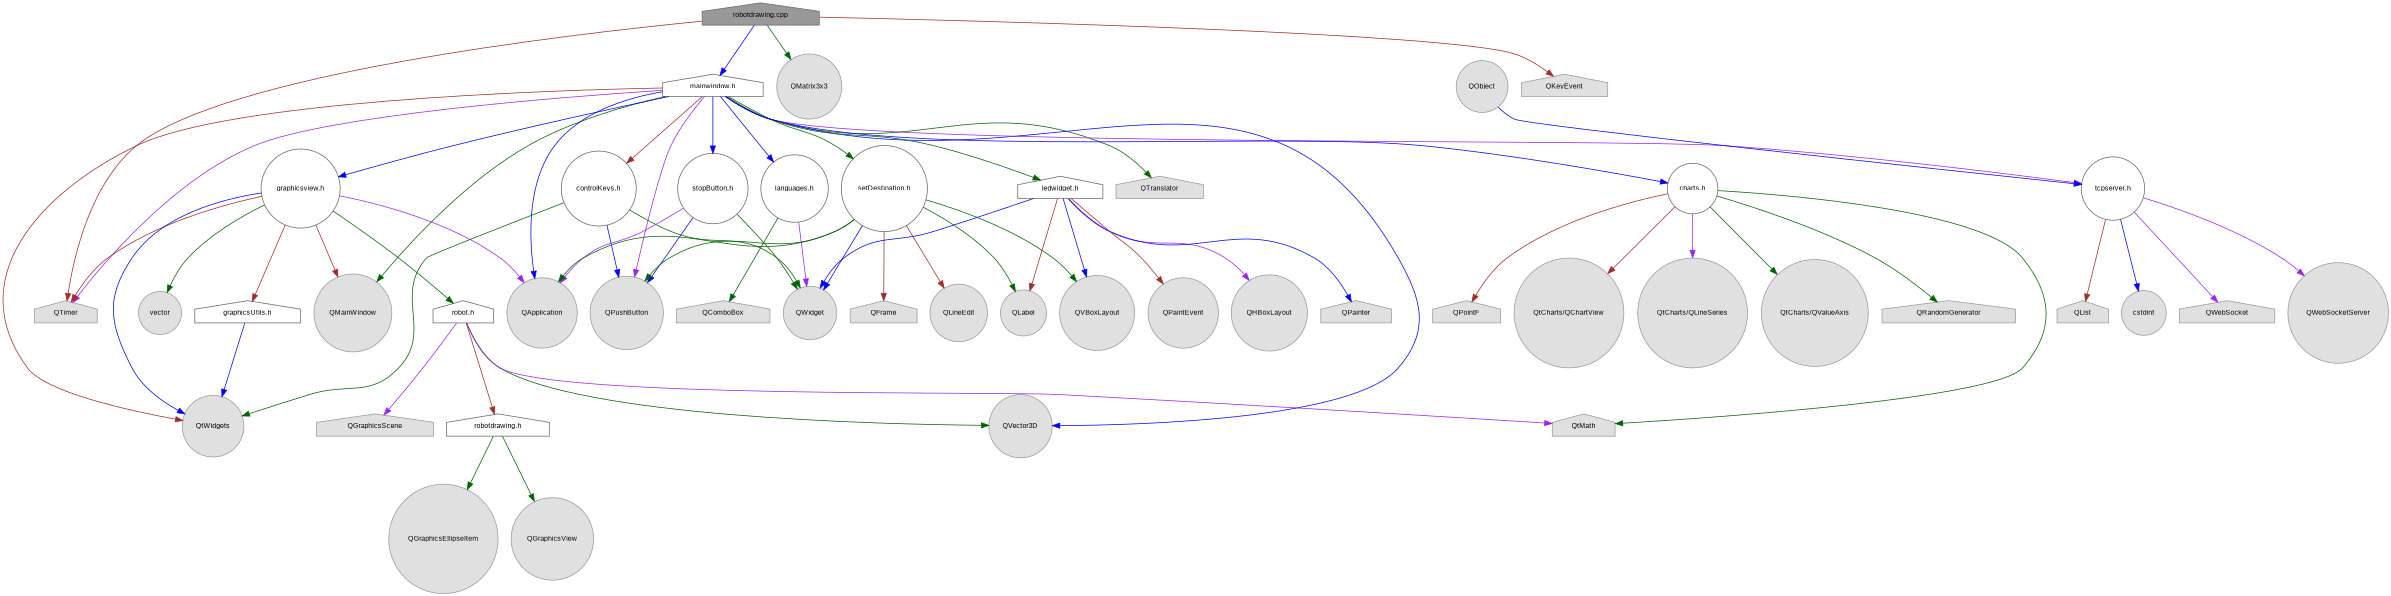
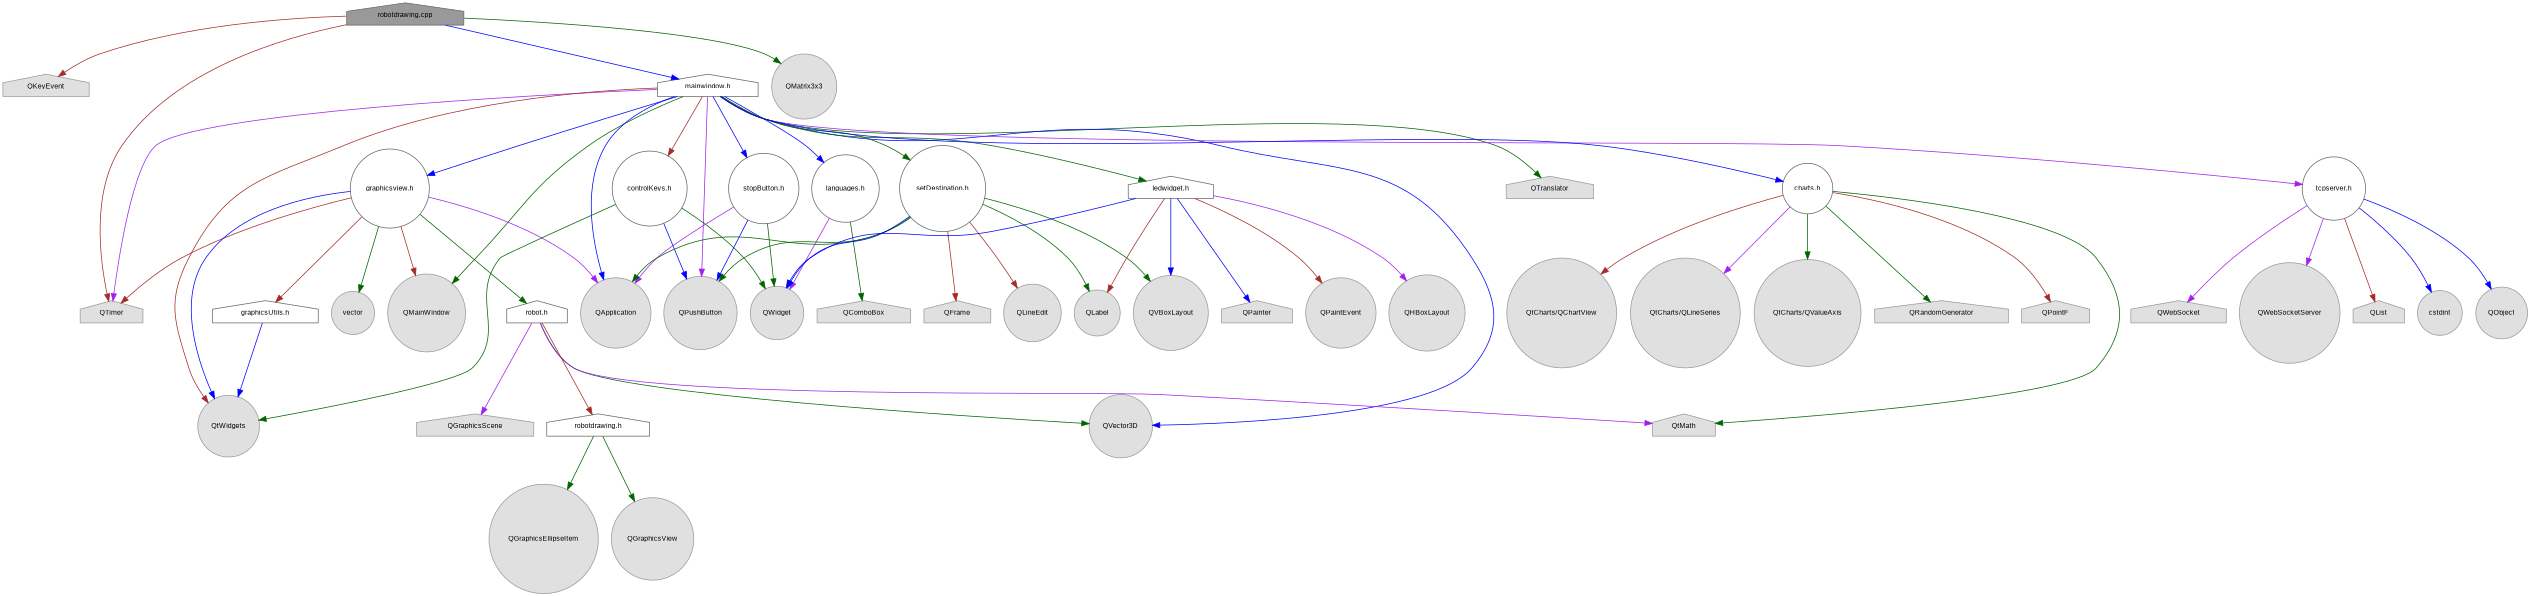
edge "QObject" -> "tcpserver.h": reversed
